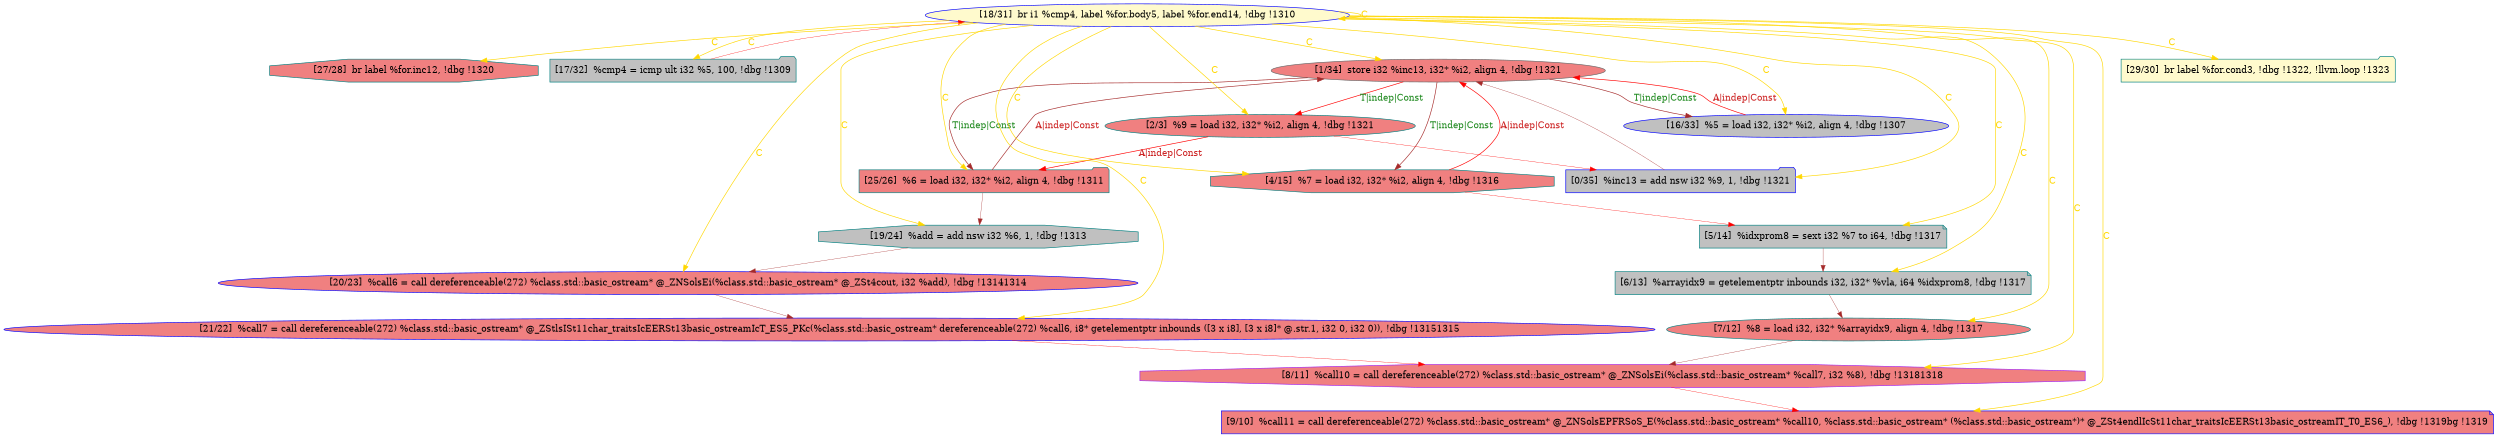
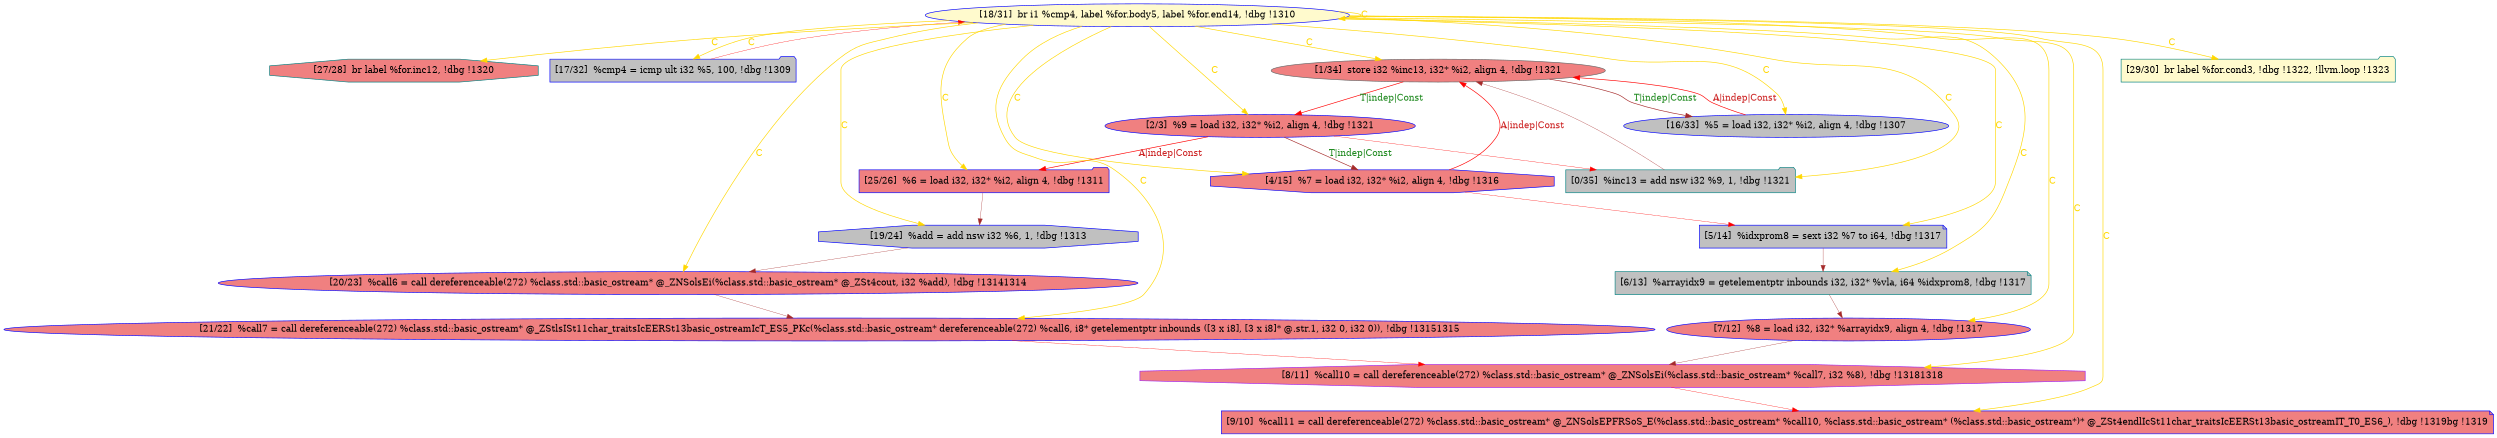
node "[17/32]  %cmp4 = icmp ult i32 %5, 100, !dbg !1309": color teal -> blue
edge "[1/34]  store i32 %inc13, i32* %i2, align 4, !dbg !1321" -> "[25/26]  %6 = load i32, i32* %i2, align 4, !dbg !1311": removed, label "T|indep|Const"
edge "[25/26]  %6 = load i32, i32* %i2, align 4, !dbg !1311" -> "[1/34]  store i32 %inc13, i32* %i2, align 4, !dbg !1321": removed, label "A|indep|Const"
node "[2/3]  %9 = load i32, i32* %i2, align 4, !dbg !1321": color teal -> blue
edge "[1/34]  store i32 %inc13, i32* %i2, align 4, !dbg !1321" -> "[4/15]  %7 = load i32, i32* %i2, align 4, !dbg !1316": now "[2/3]  %9 = load i32, i32* %i2, align 4, !dbg !1321" -> "[4/15]  %7 = load i32, i32* %i2, align 4, !dbg !1316"
node "[25/26]  %6 = load i32, i32* %i2, align 4, !dbg !1311": color teal -> blue
node "[4/15]  %7 = load i32, i32* %i2, align 4, !dbg !1316": color teal -> blue
node "[0/35]  %inc13 = add nsw i32 %9, 1, !dbg !1321": color blue -> teal
node "[19/24]  %add = add nsw i32 %6, 1, !dbg !1313": color teal -> blue
node "[5/14]  %idxprom8 = sext i32 %7 to i64, !dbg !1317": color teal -> blue
node "[7/12]  %8 = load i32, i32* %arrayidx9, align 4, !dbg !1317": color teal -> blue
